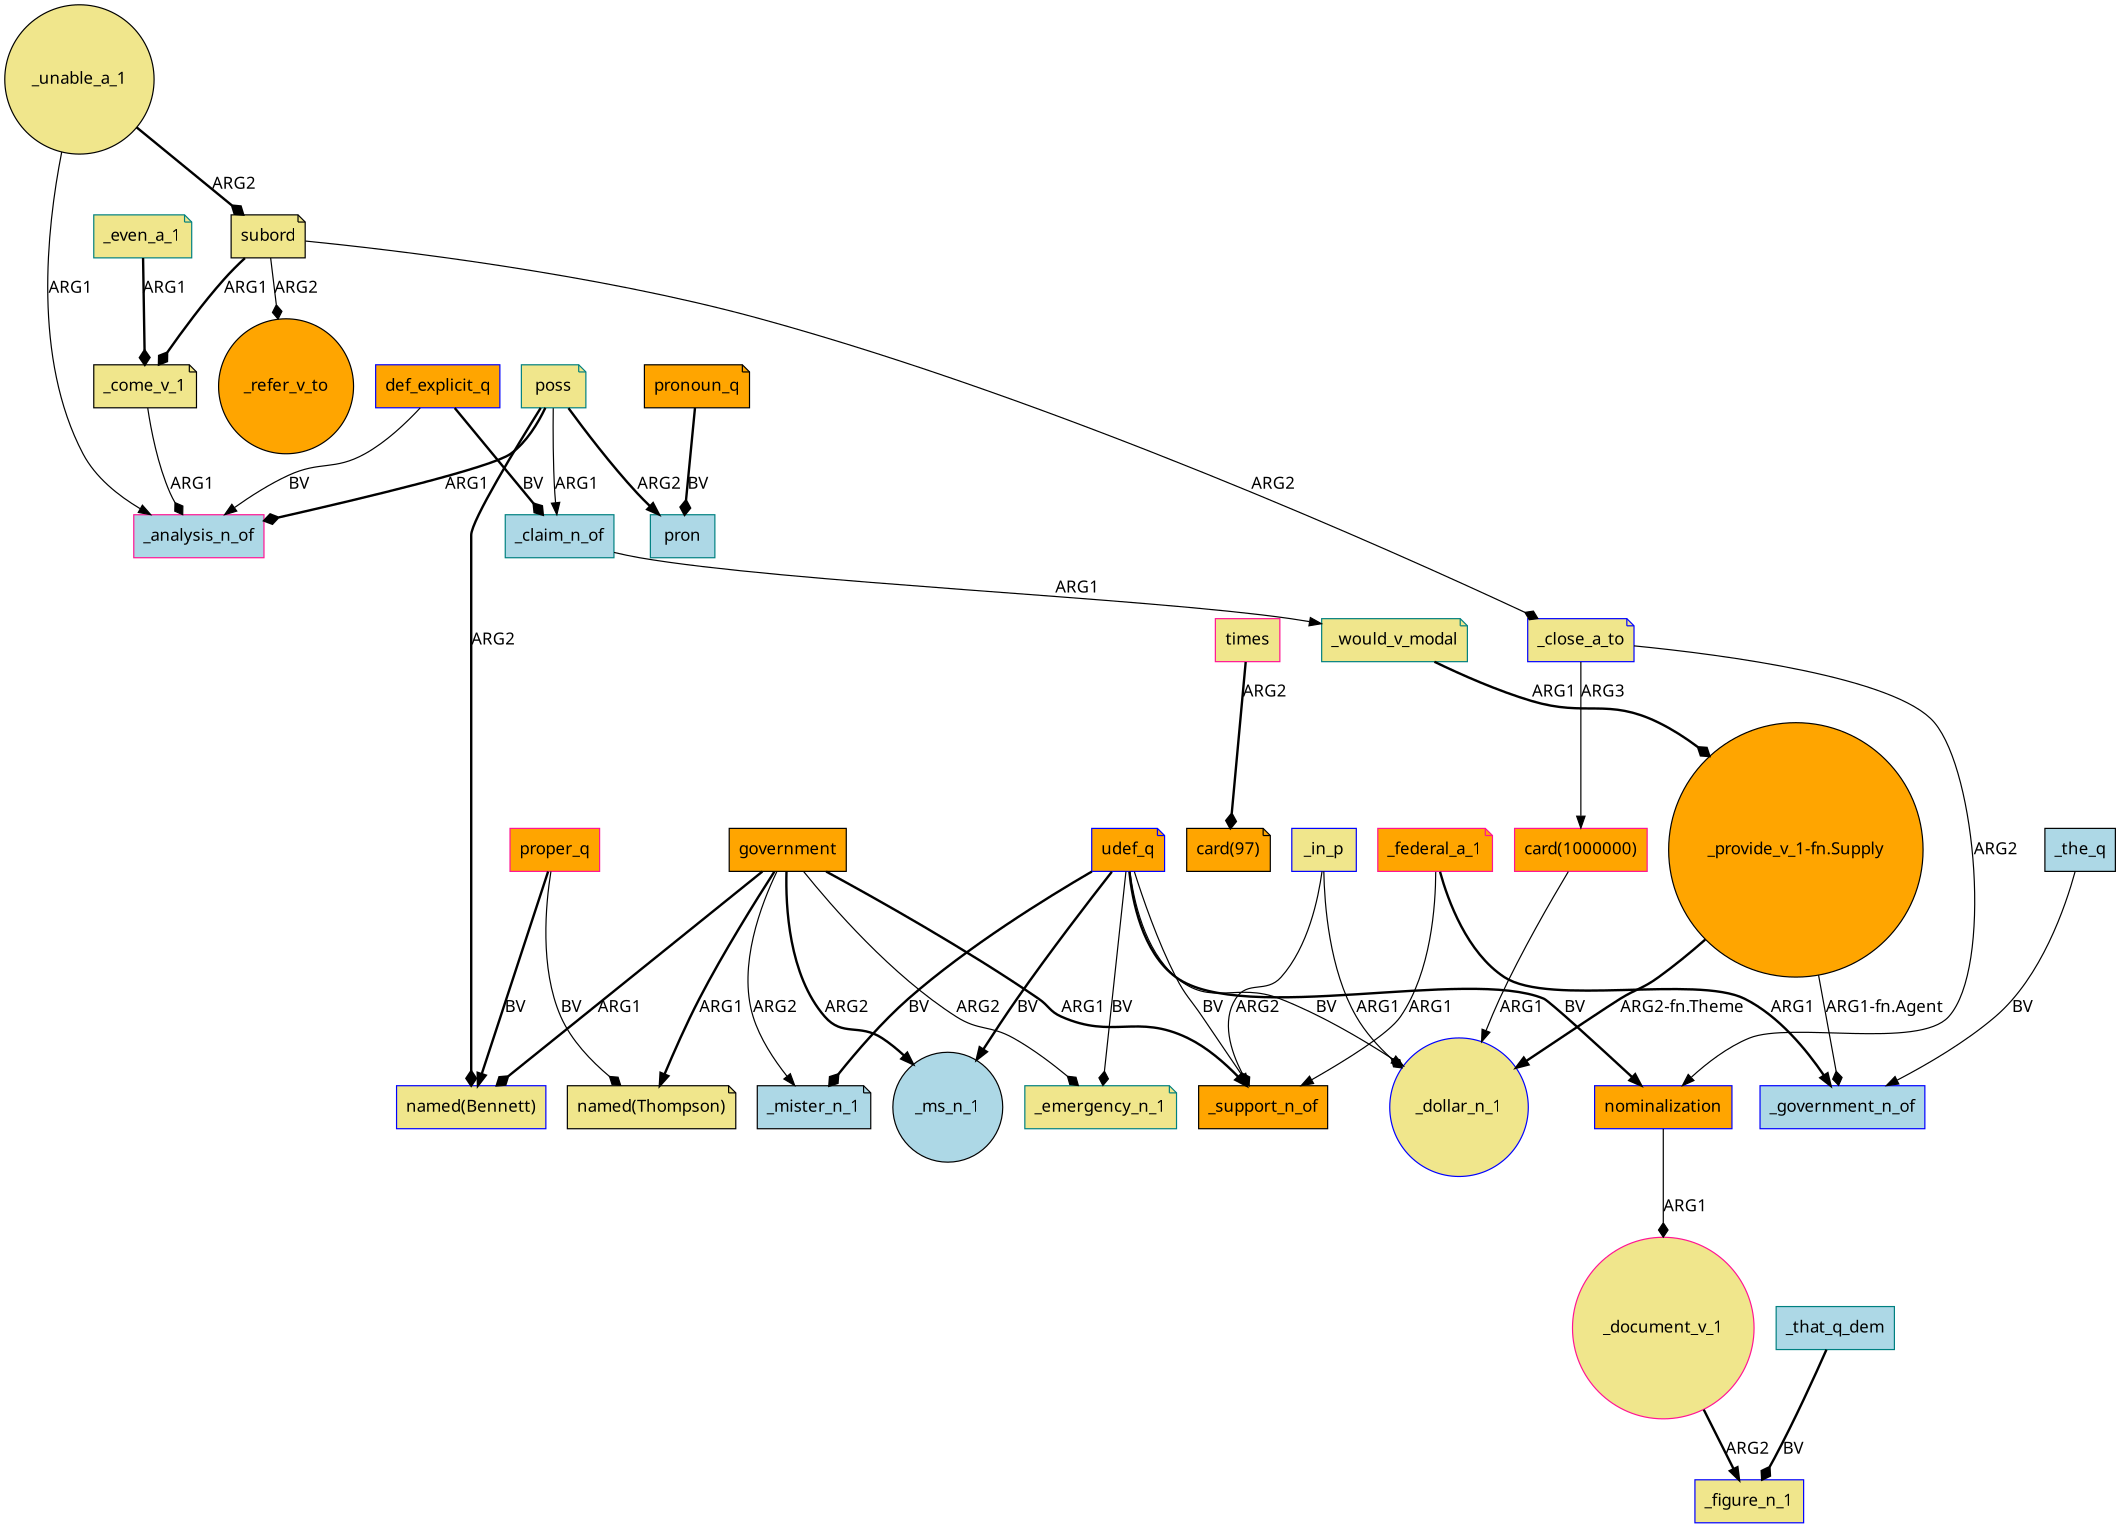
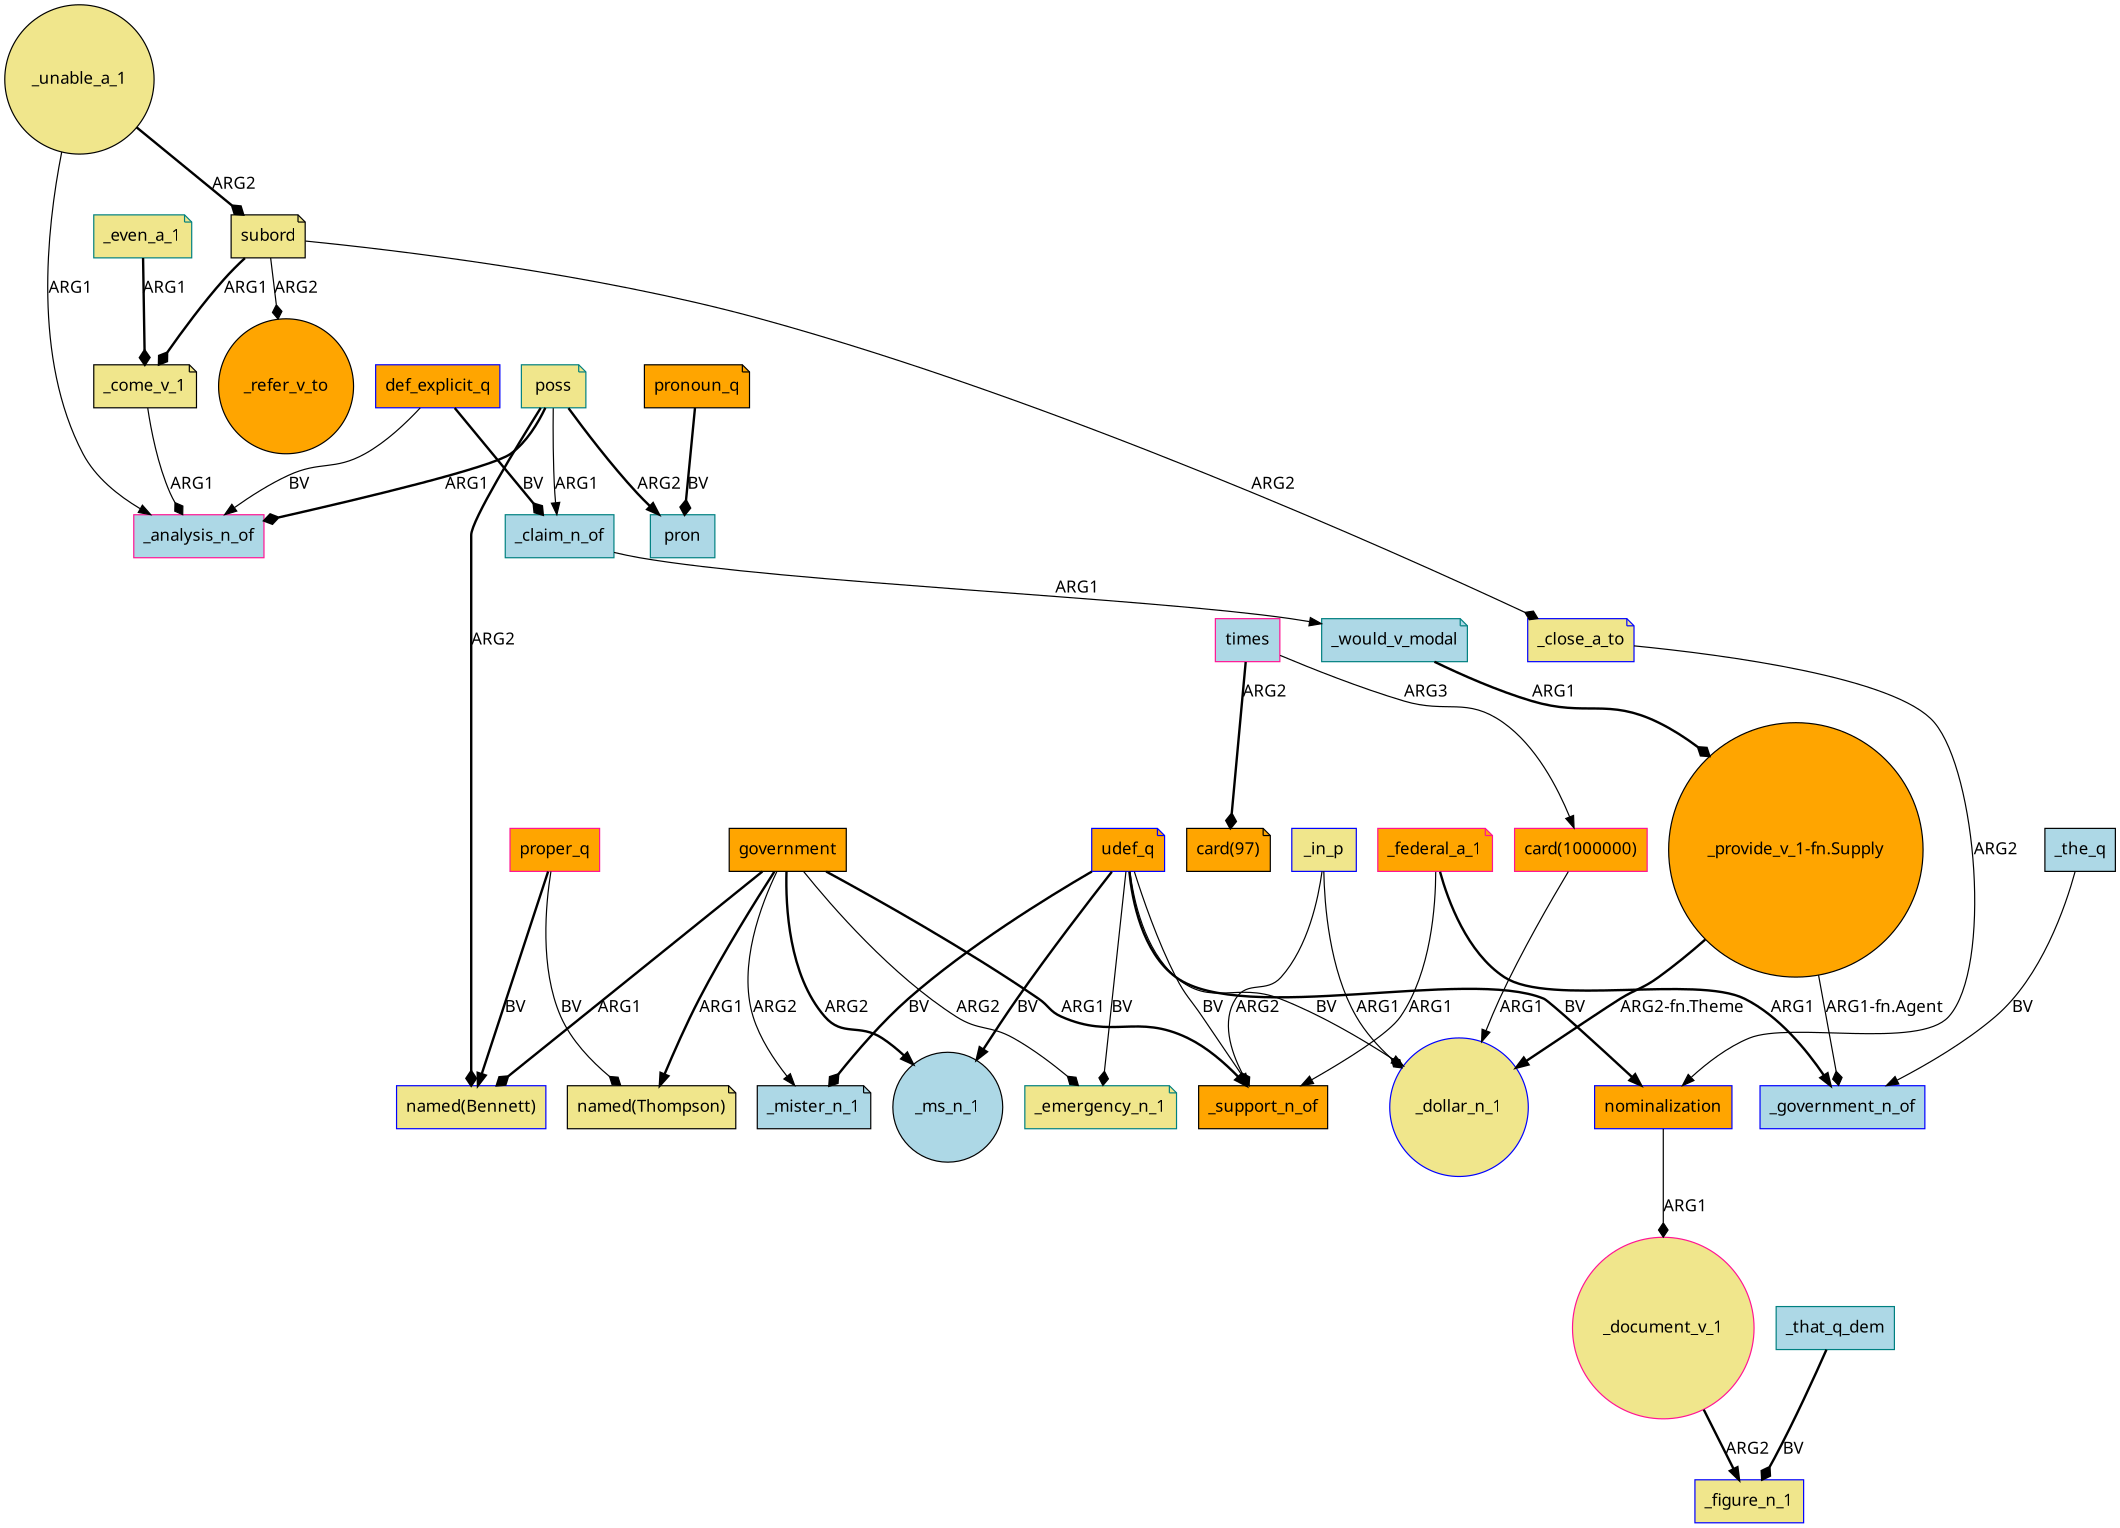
node "times": fillcolor khaki -> lightblue
node "_would_v_modal": fillcolor khaki -> lightblue
edge "_close_a_to" -> "card(1000000)": now "times" -> "card(1000000)"
